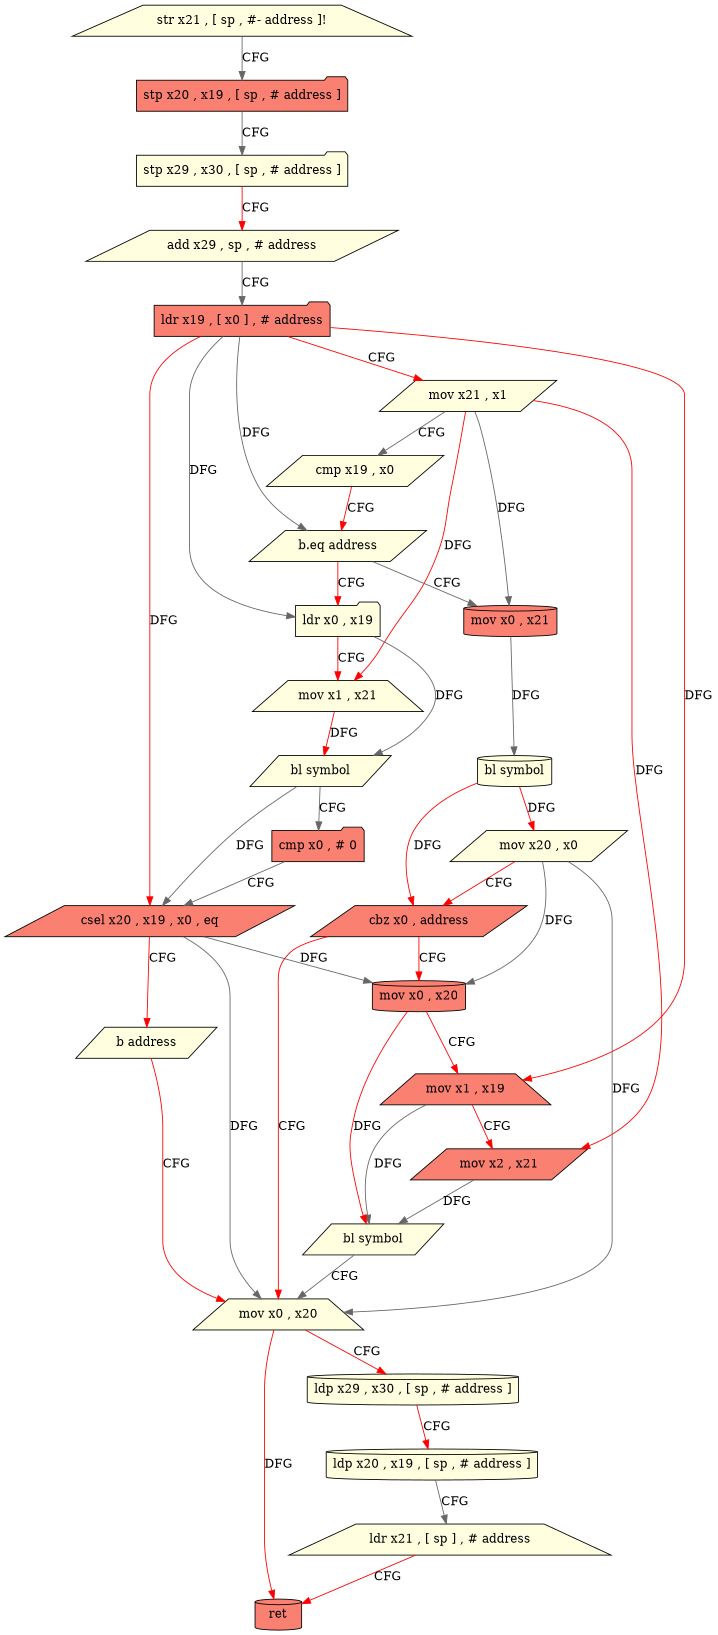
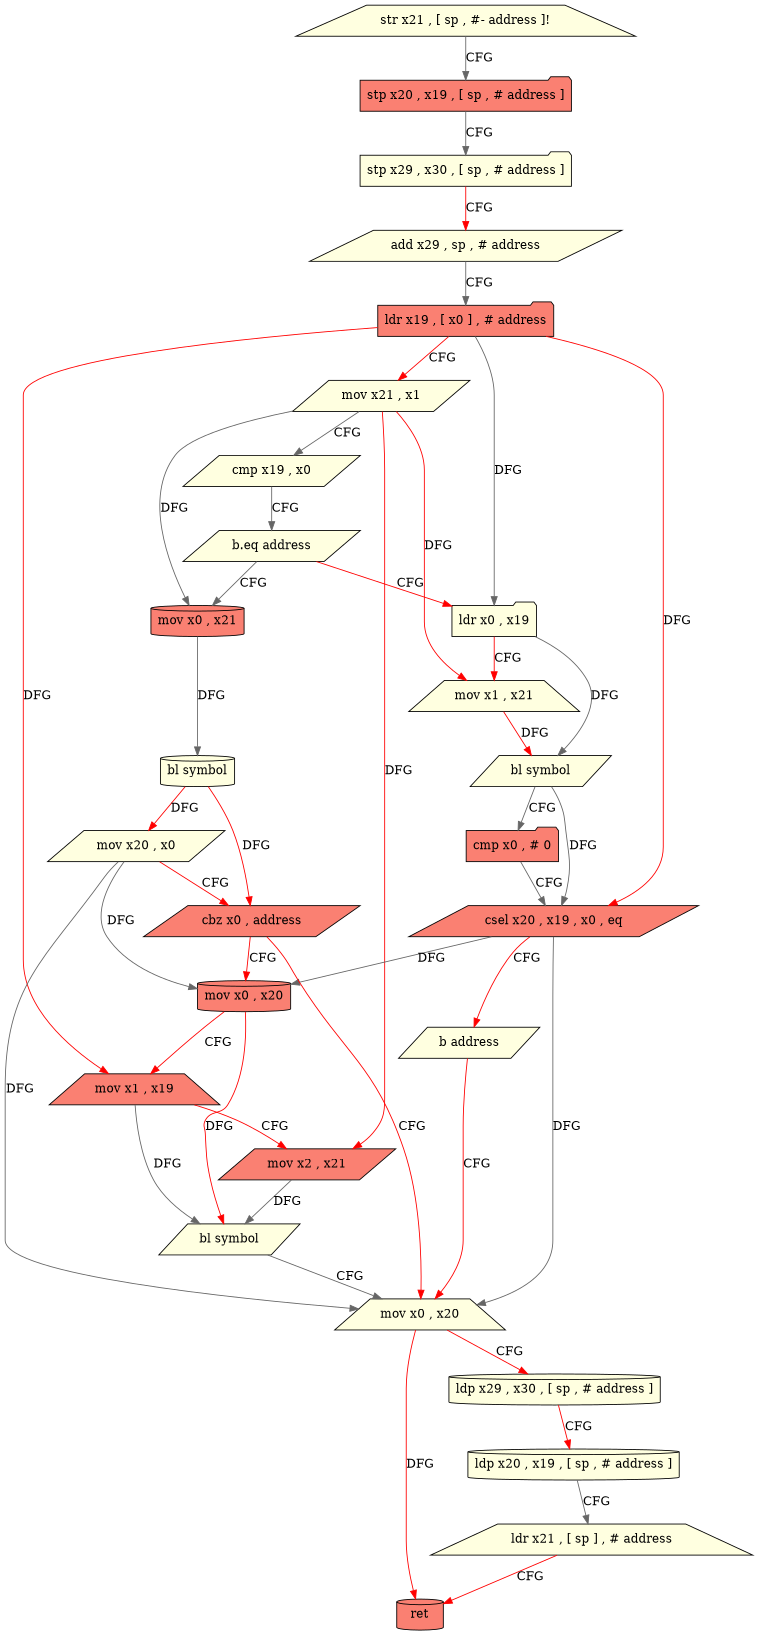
edge "ldr x19 , [ x0 ] , # address" -> "b.eq address": removed, label "DFG"
edge "cmp x19 , x0" -> "b.eq address": color red -> gray40
